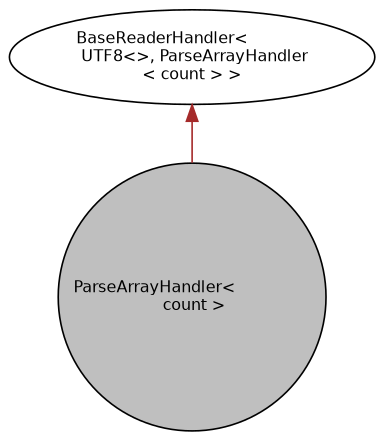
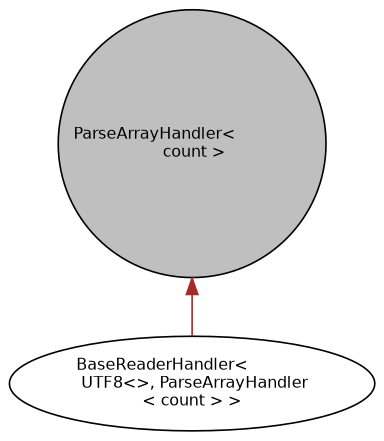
edge "ParseArrayHandler< count >" -> "BaseReaderHandler< UTF8<>, ParseArrayHandler < count > >": reversed
